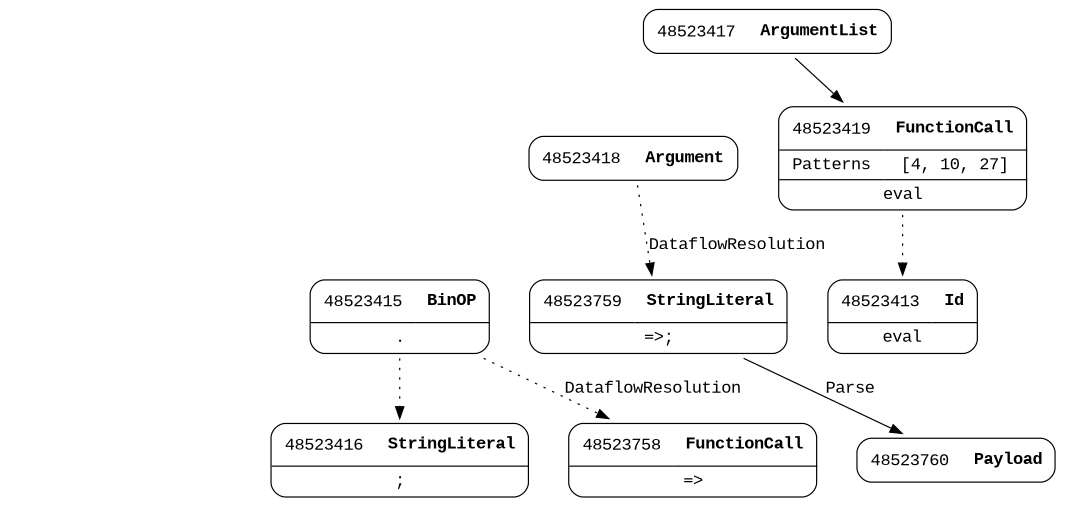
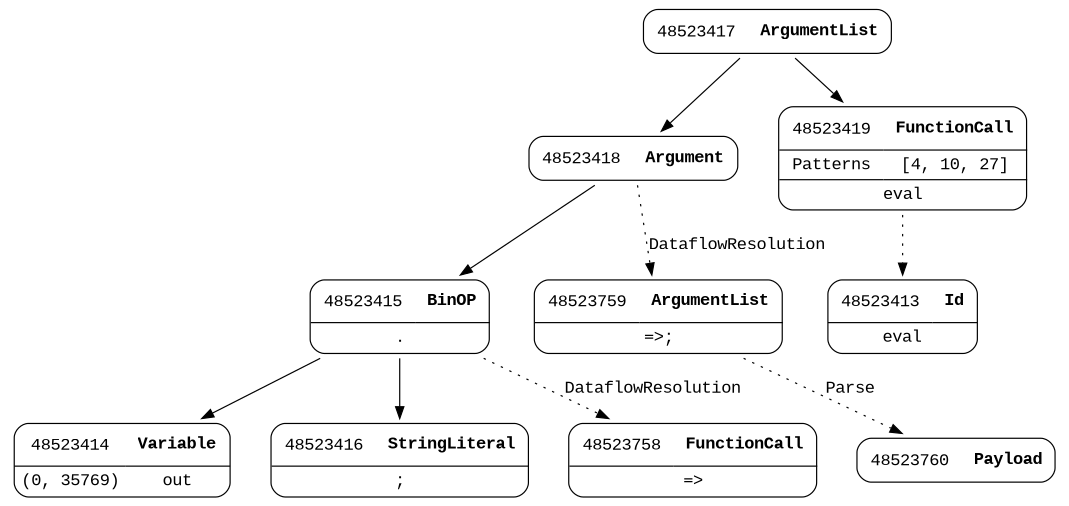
edge "48523417" -> "48523418": added
edge "48523418" -> "48523415": added
node "48523759": text "StringLiteral" -> "ArgumentList"
edge "48523415" -> "48523416": style dotted -> solid
edge "48523759" -> "48523760": style solid -> dotted
node "48523414": added
